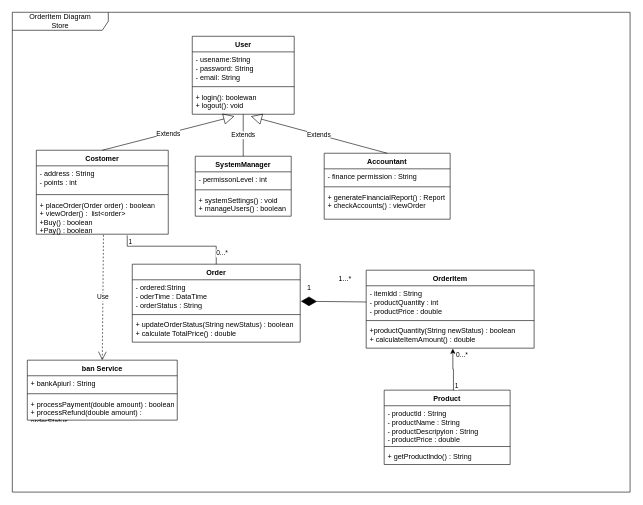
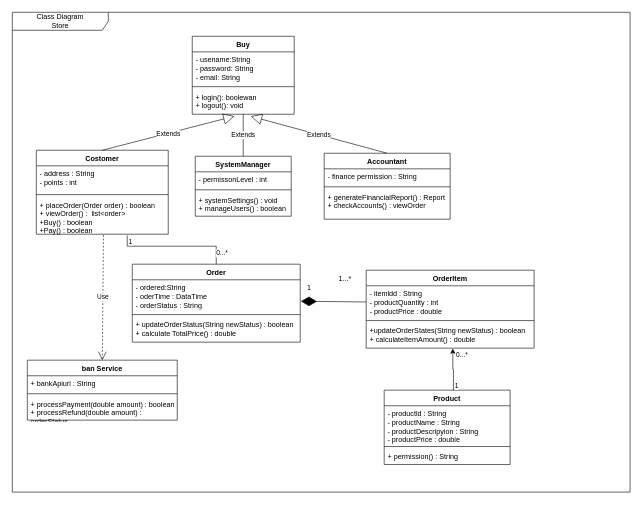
node "OrderItem Diagram Store": label "OrderItem Diagram Store" -> "Class Diagram Store"
node "User": label "User" -> "Buy"
node "+productQuantity(String newStatus) : boolean + calculateItemAmount() : double": label "+productQuantity(String newStatus) : boolean + calculateItemAmount() : double" -> "+updateOrderStates(String newStatus) : boolean + calculateItemAmount() : double"
node "+ getProductlndo() : String": label "+ getProductlndo() : String" -> "+ permission() : String"
